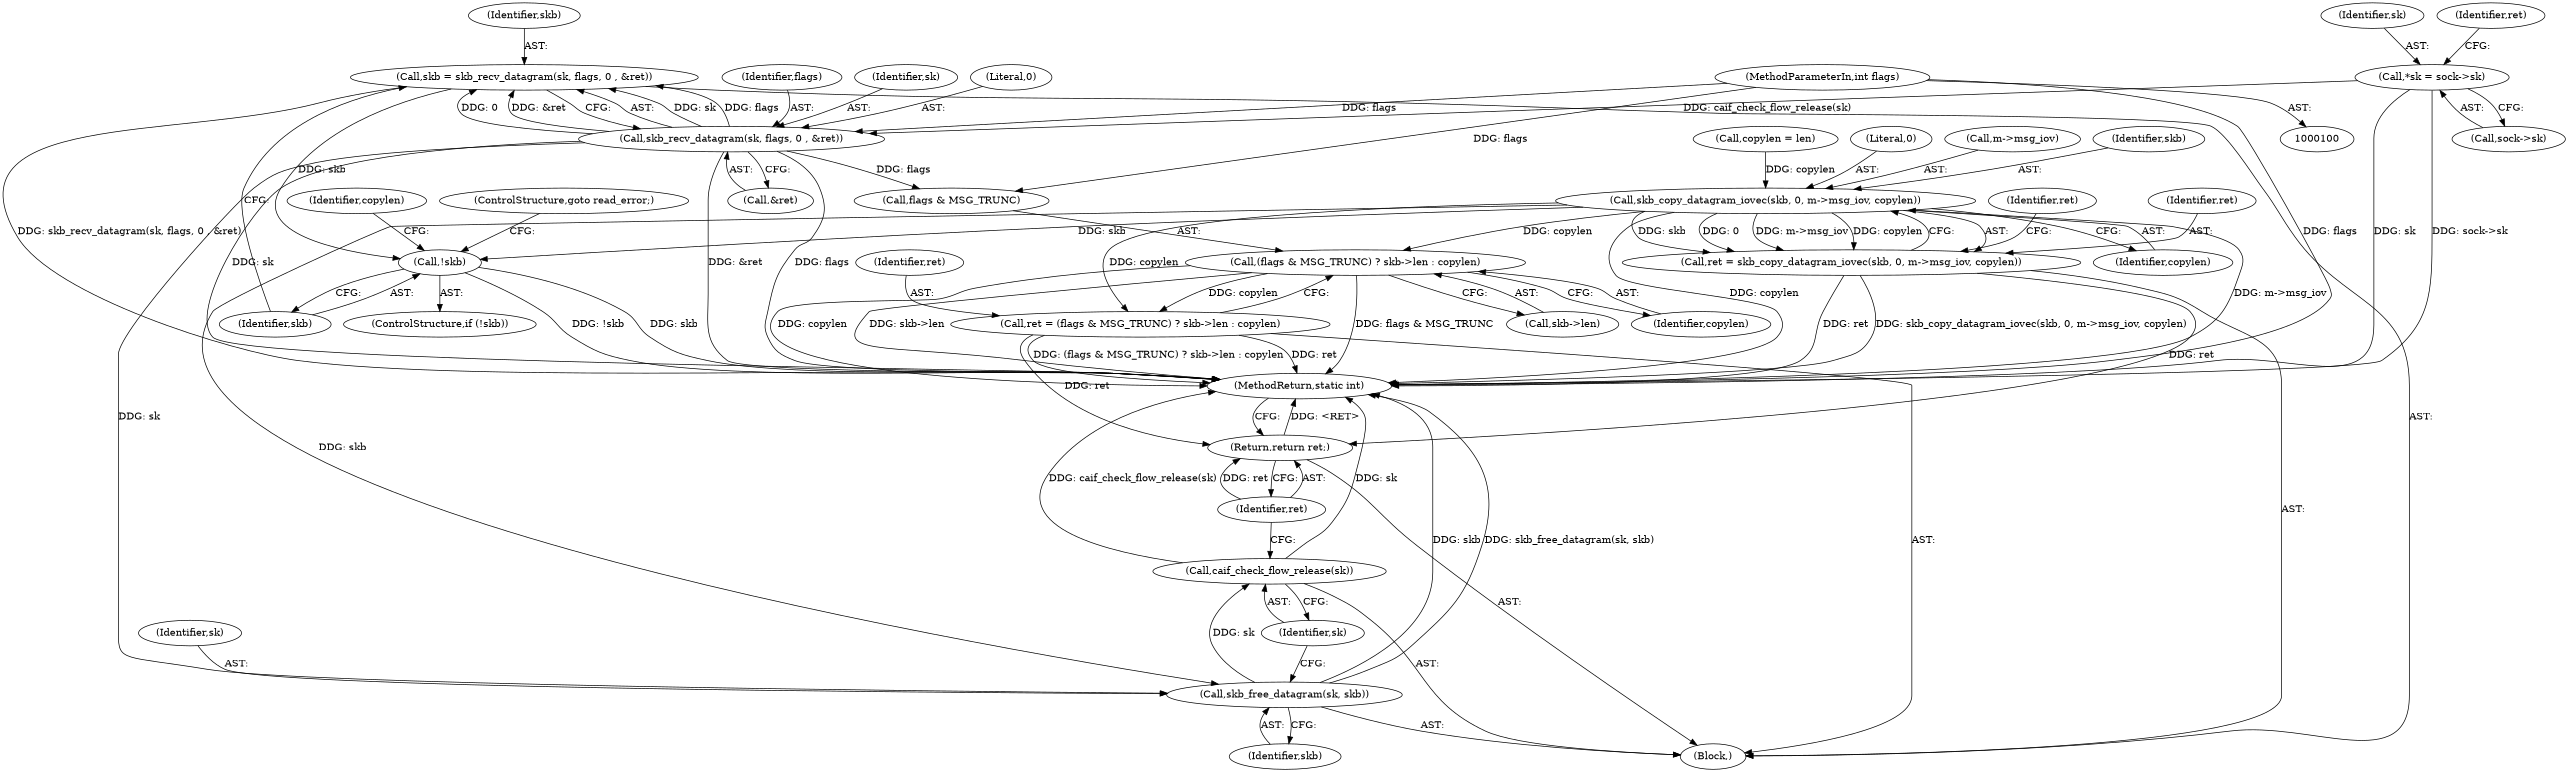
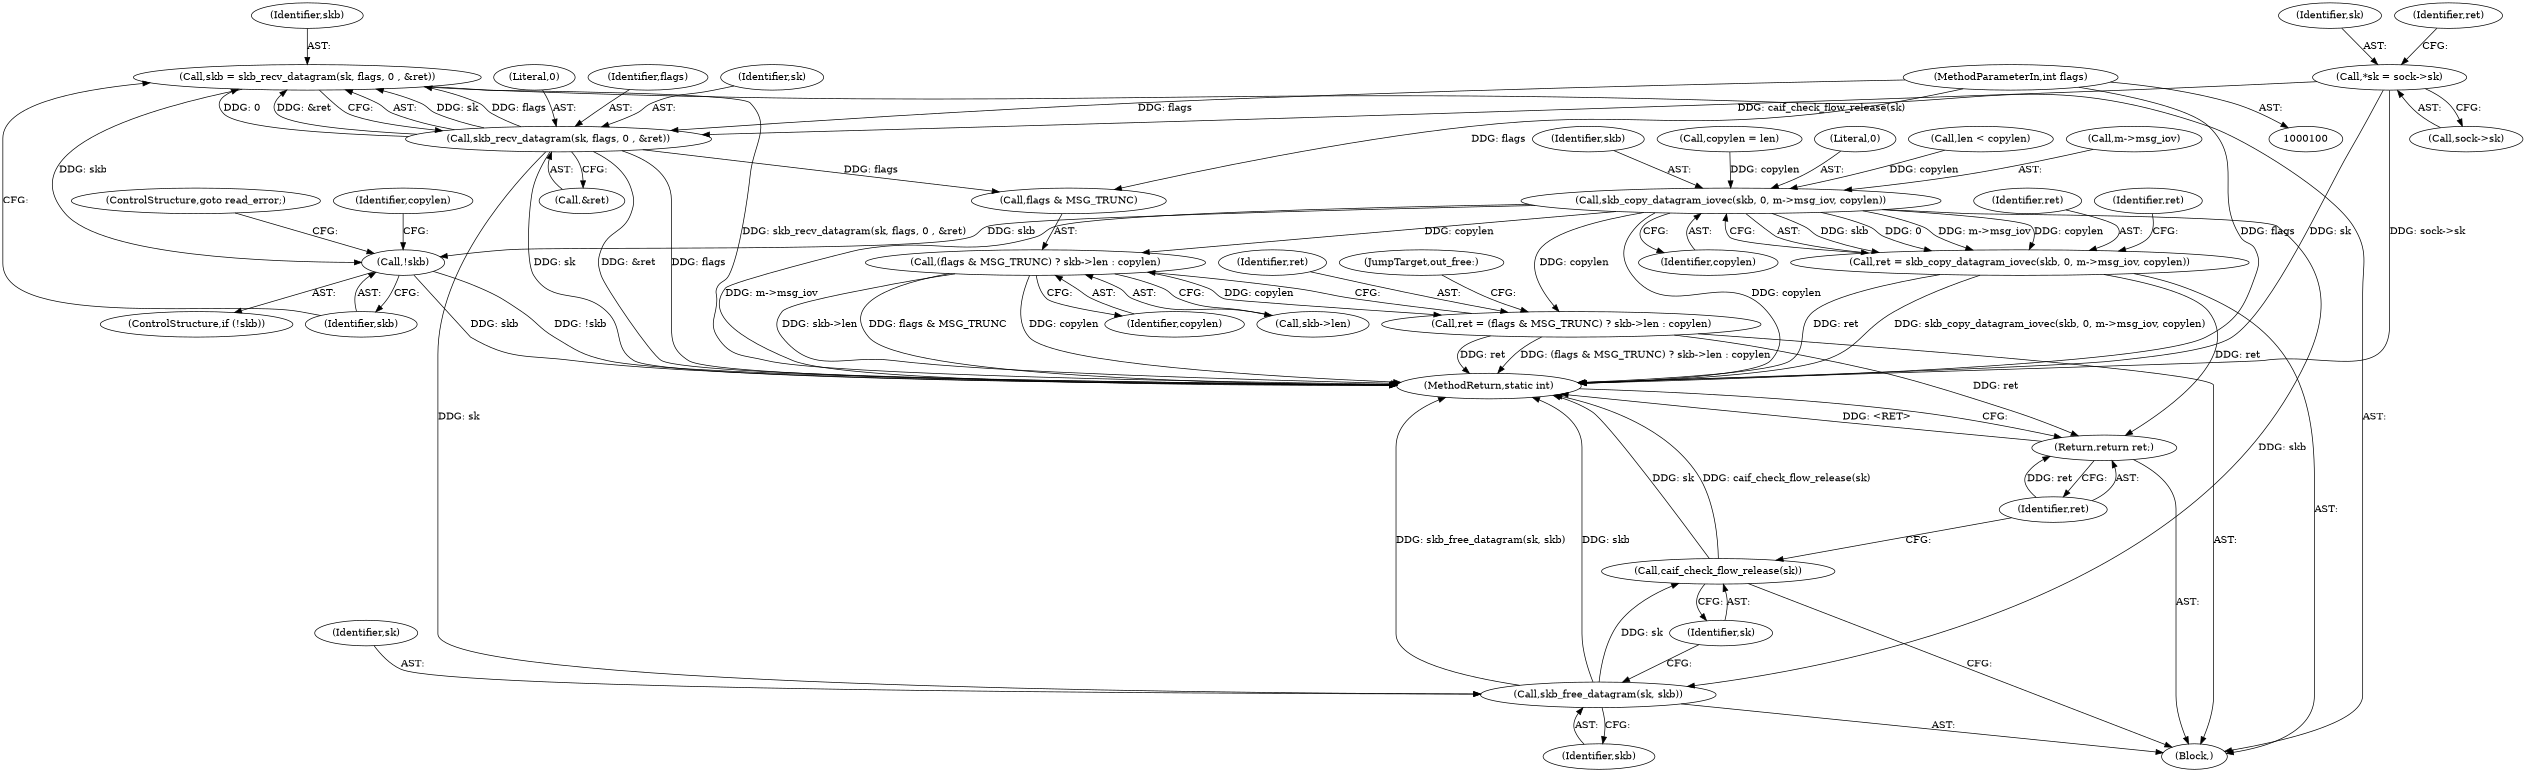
node "(Call,len < copylen)": added
node "(JumpTarget,out_free:)": added
edge "(Call,caif_check_flow_release(sk))" -> "(Block,)": label "AST: " -> "CFG: "
